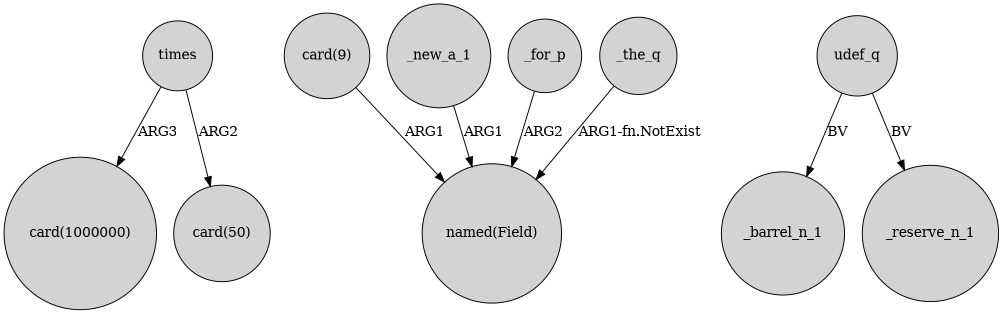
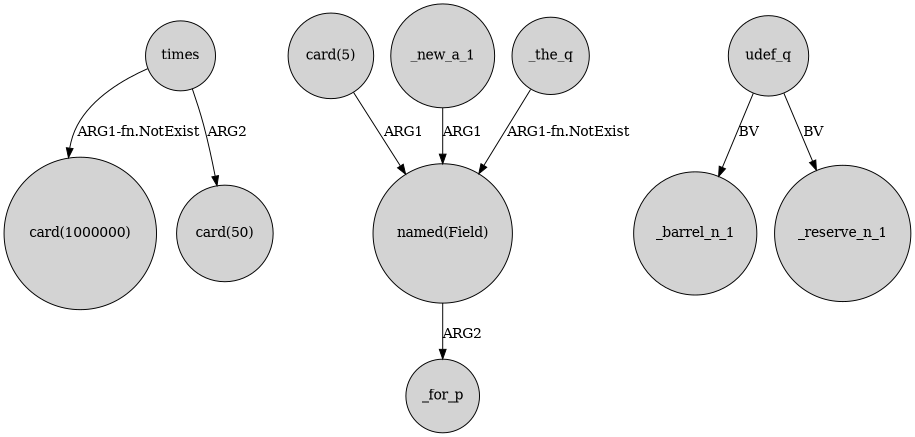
node "card(9)": label "card(9)" -> "card(5)"
edge "_for_p" -> "named(Field)": reversed
edge "times" -> "card(1000000)": label "ARG3" -> "ARG1-fn.NotExist"
